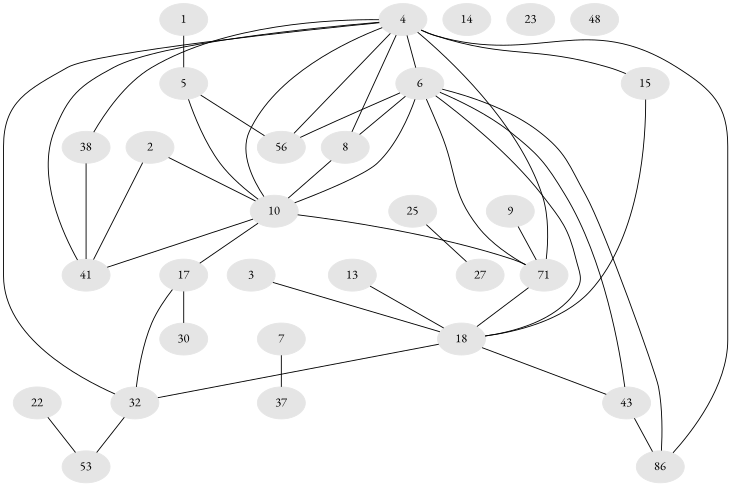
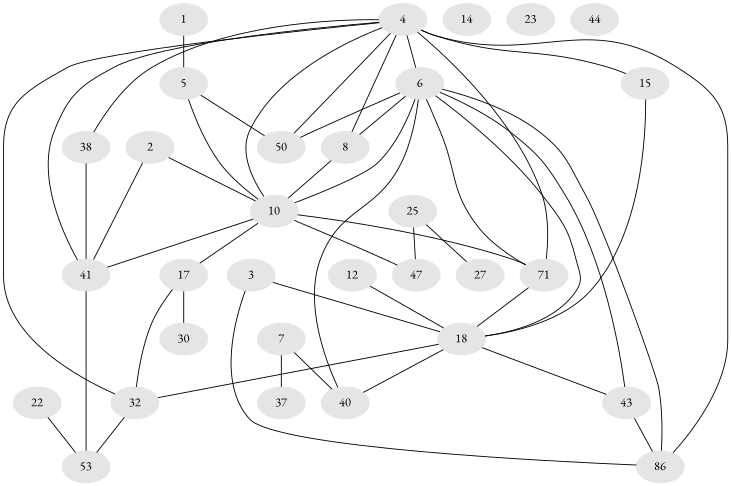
node "48": label "48" -> "44"
node "56": label "56" -> "50"
node "9": removed
node "13": label "13" -> "12"
node "47": added
edge "41" -- "53": added
node "40": added
edge "3" -- "86": added
